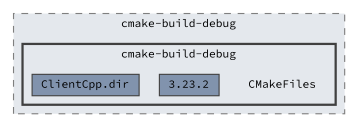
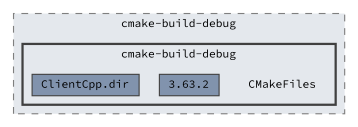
node "3.23.2": label "3.23.2" -> "3.63.2"
